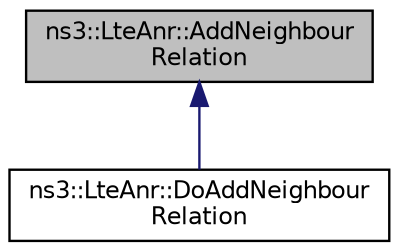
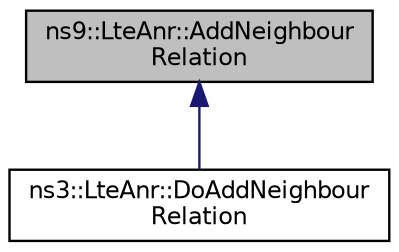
node "ns3::LteAnr::AddNeighbour Relation": label "ns3::LteAnr::AddNeighbour Relation" -> "ns9::LteAnr::AddNeighbour Relation"
